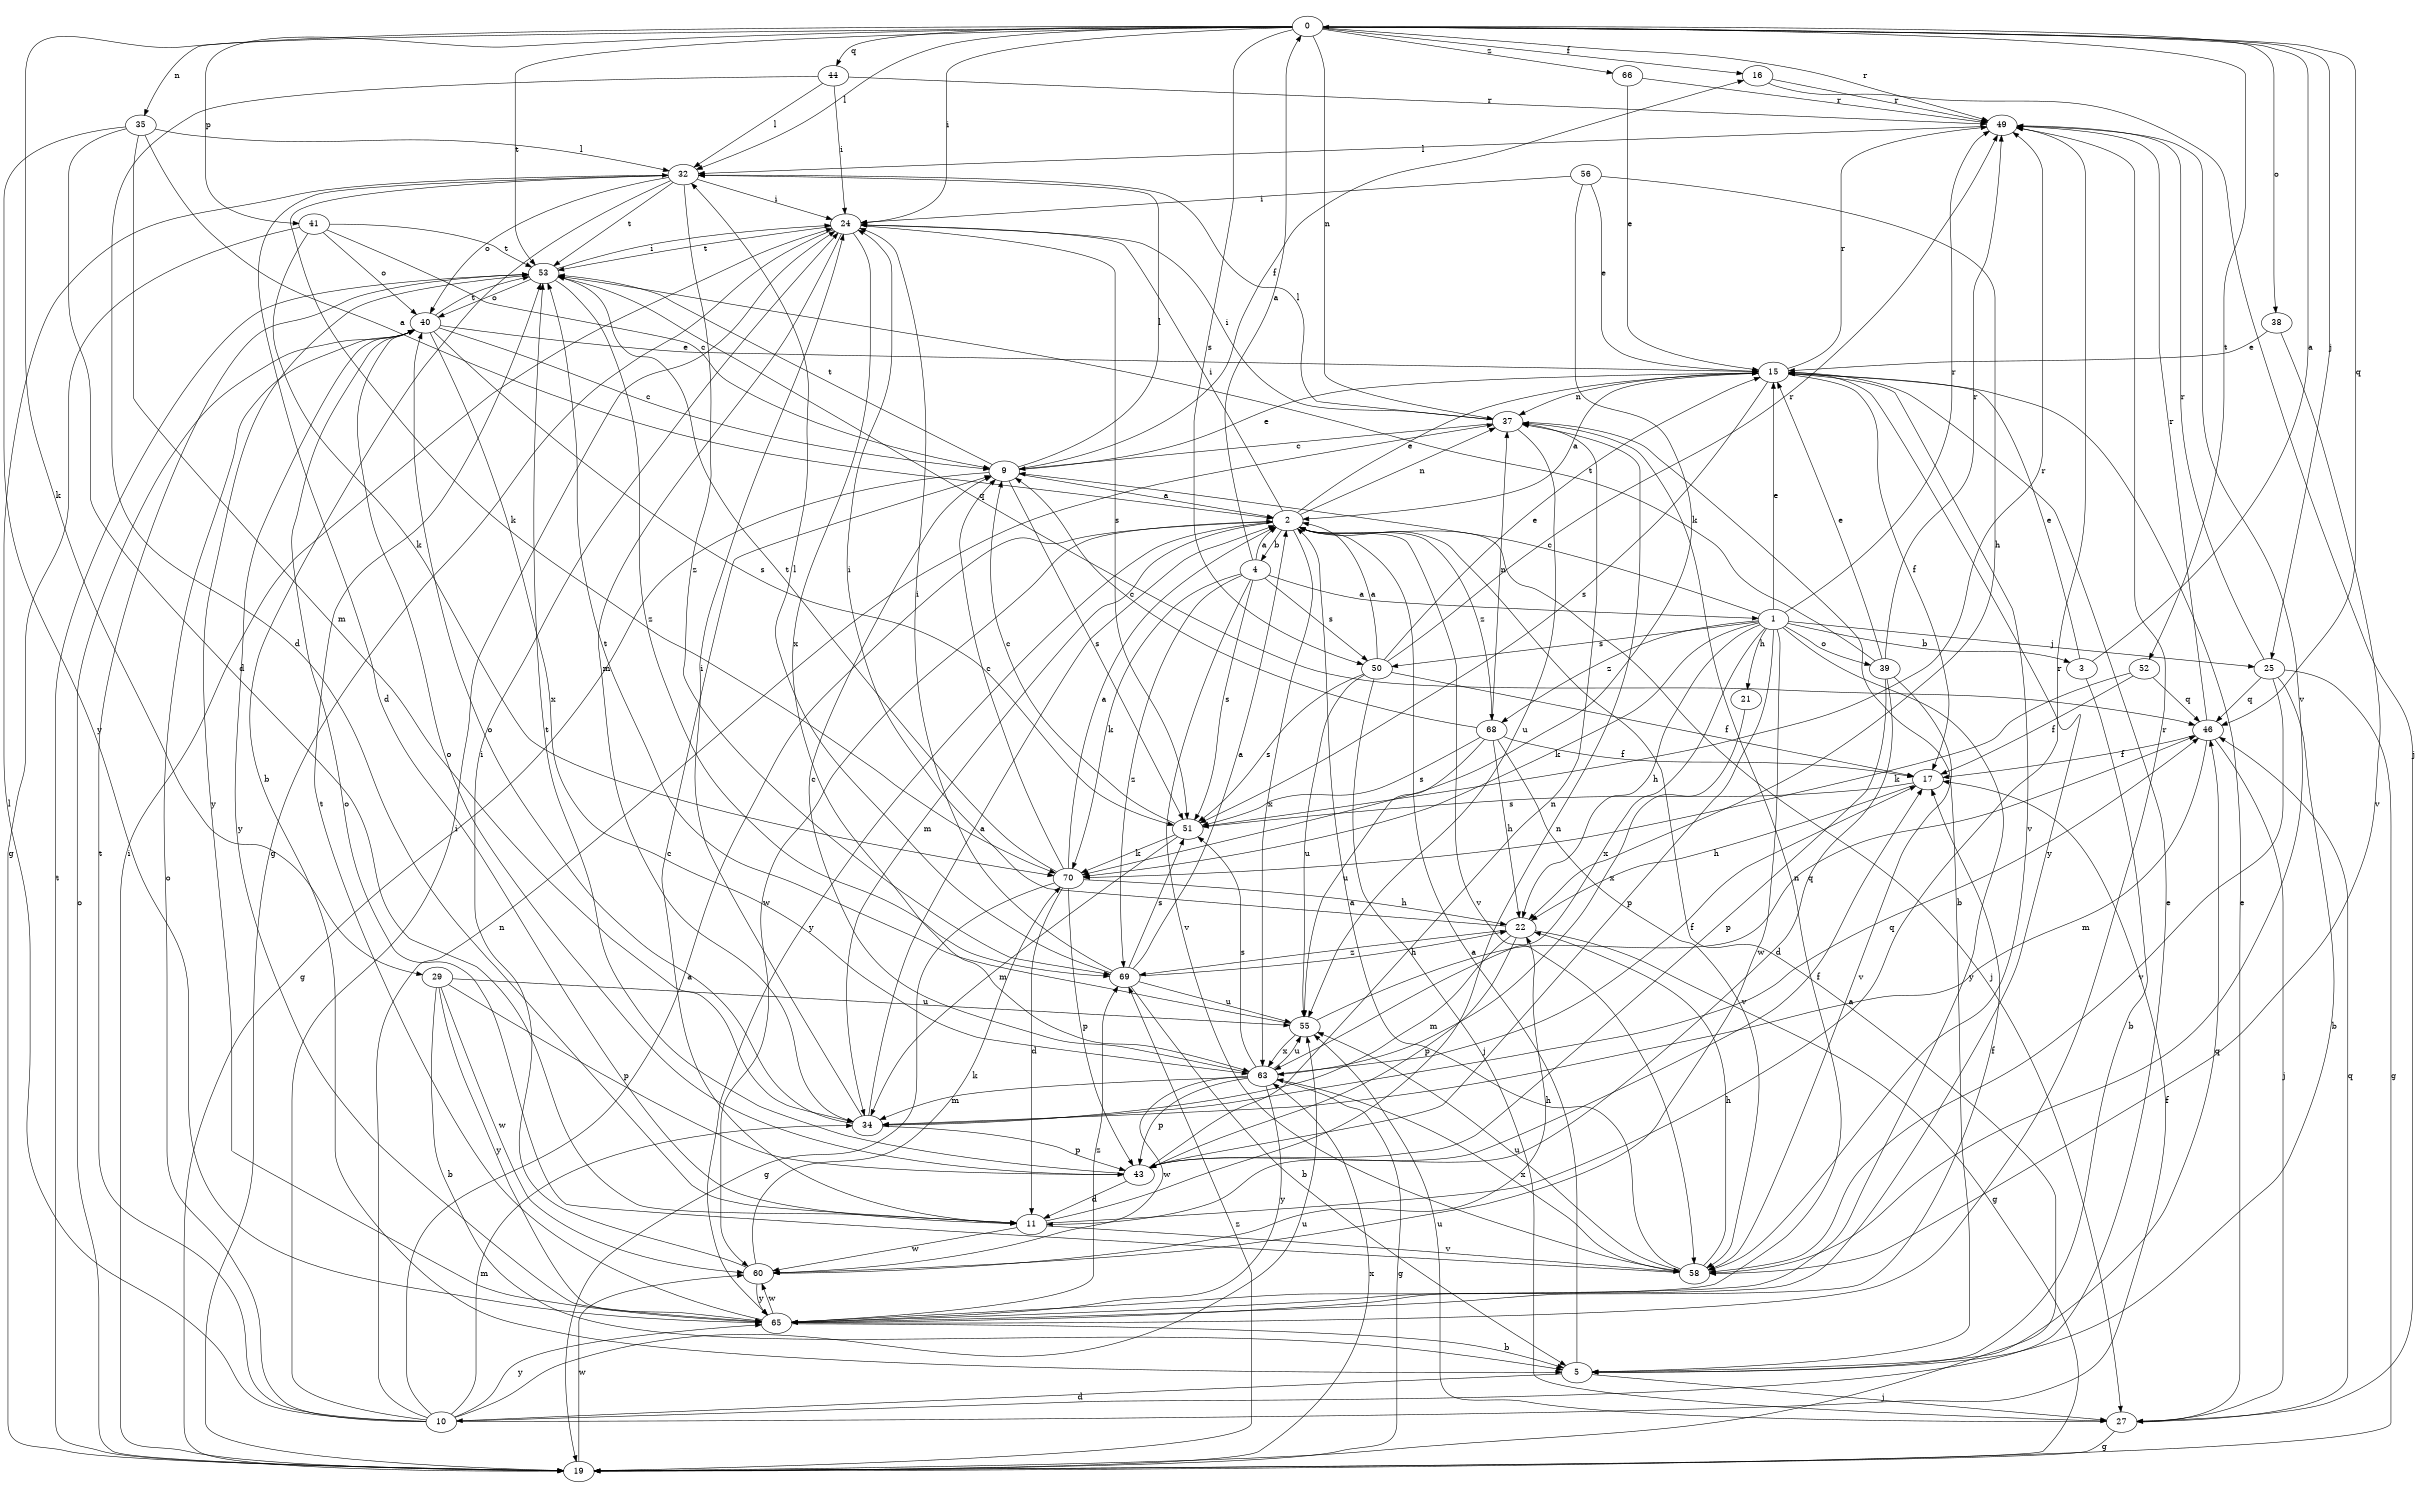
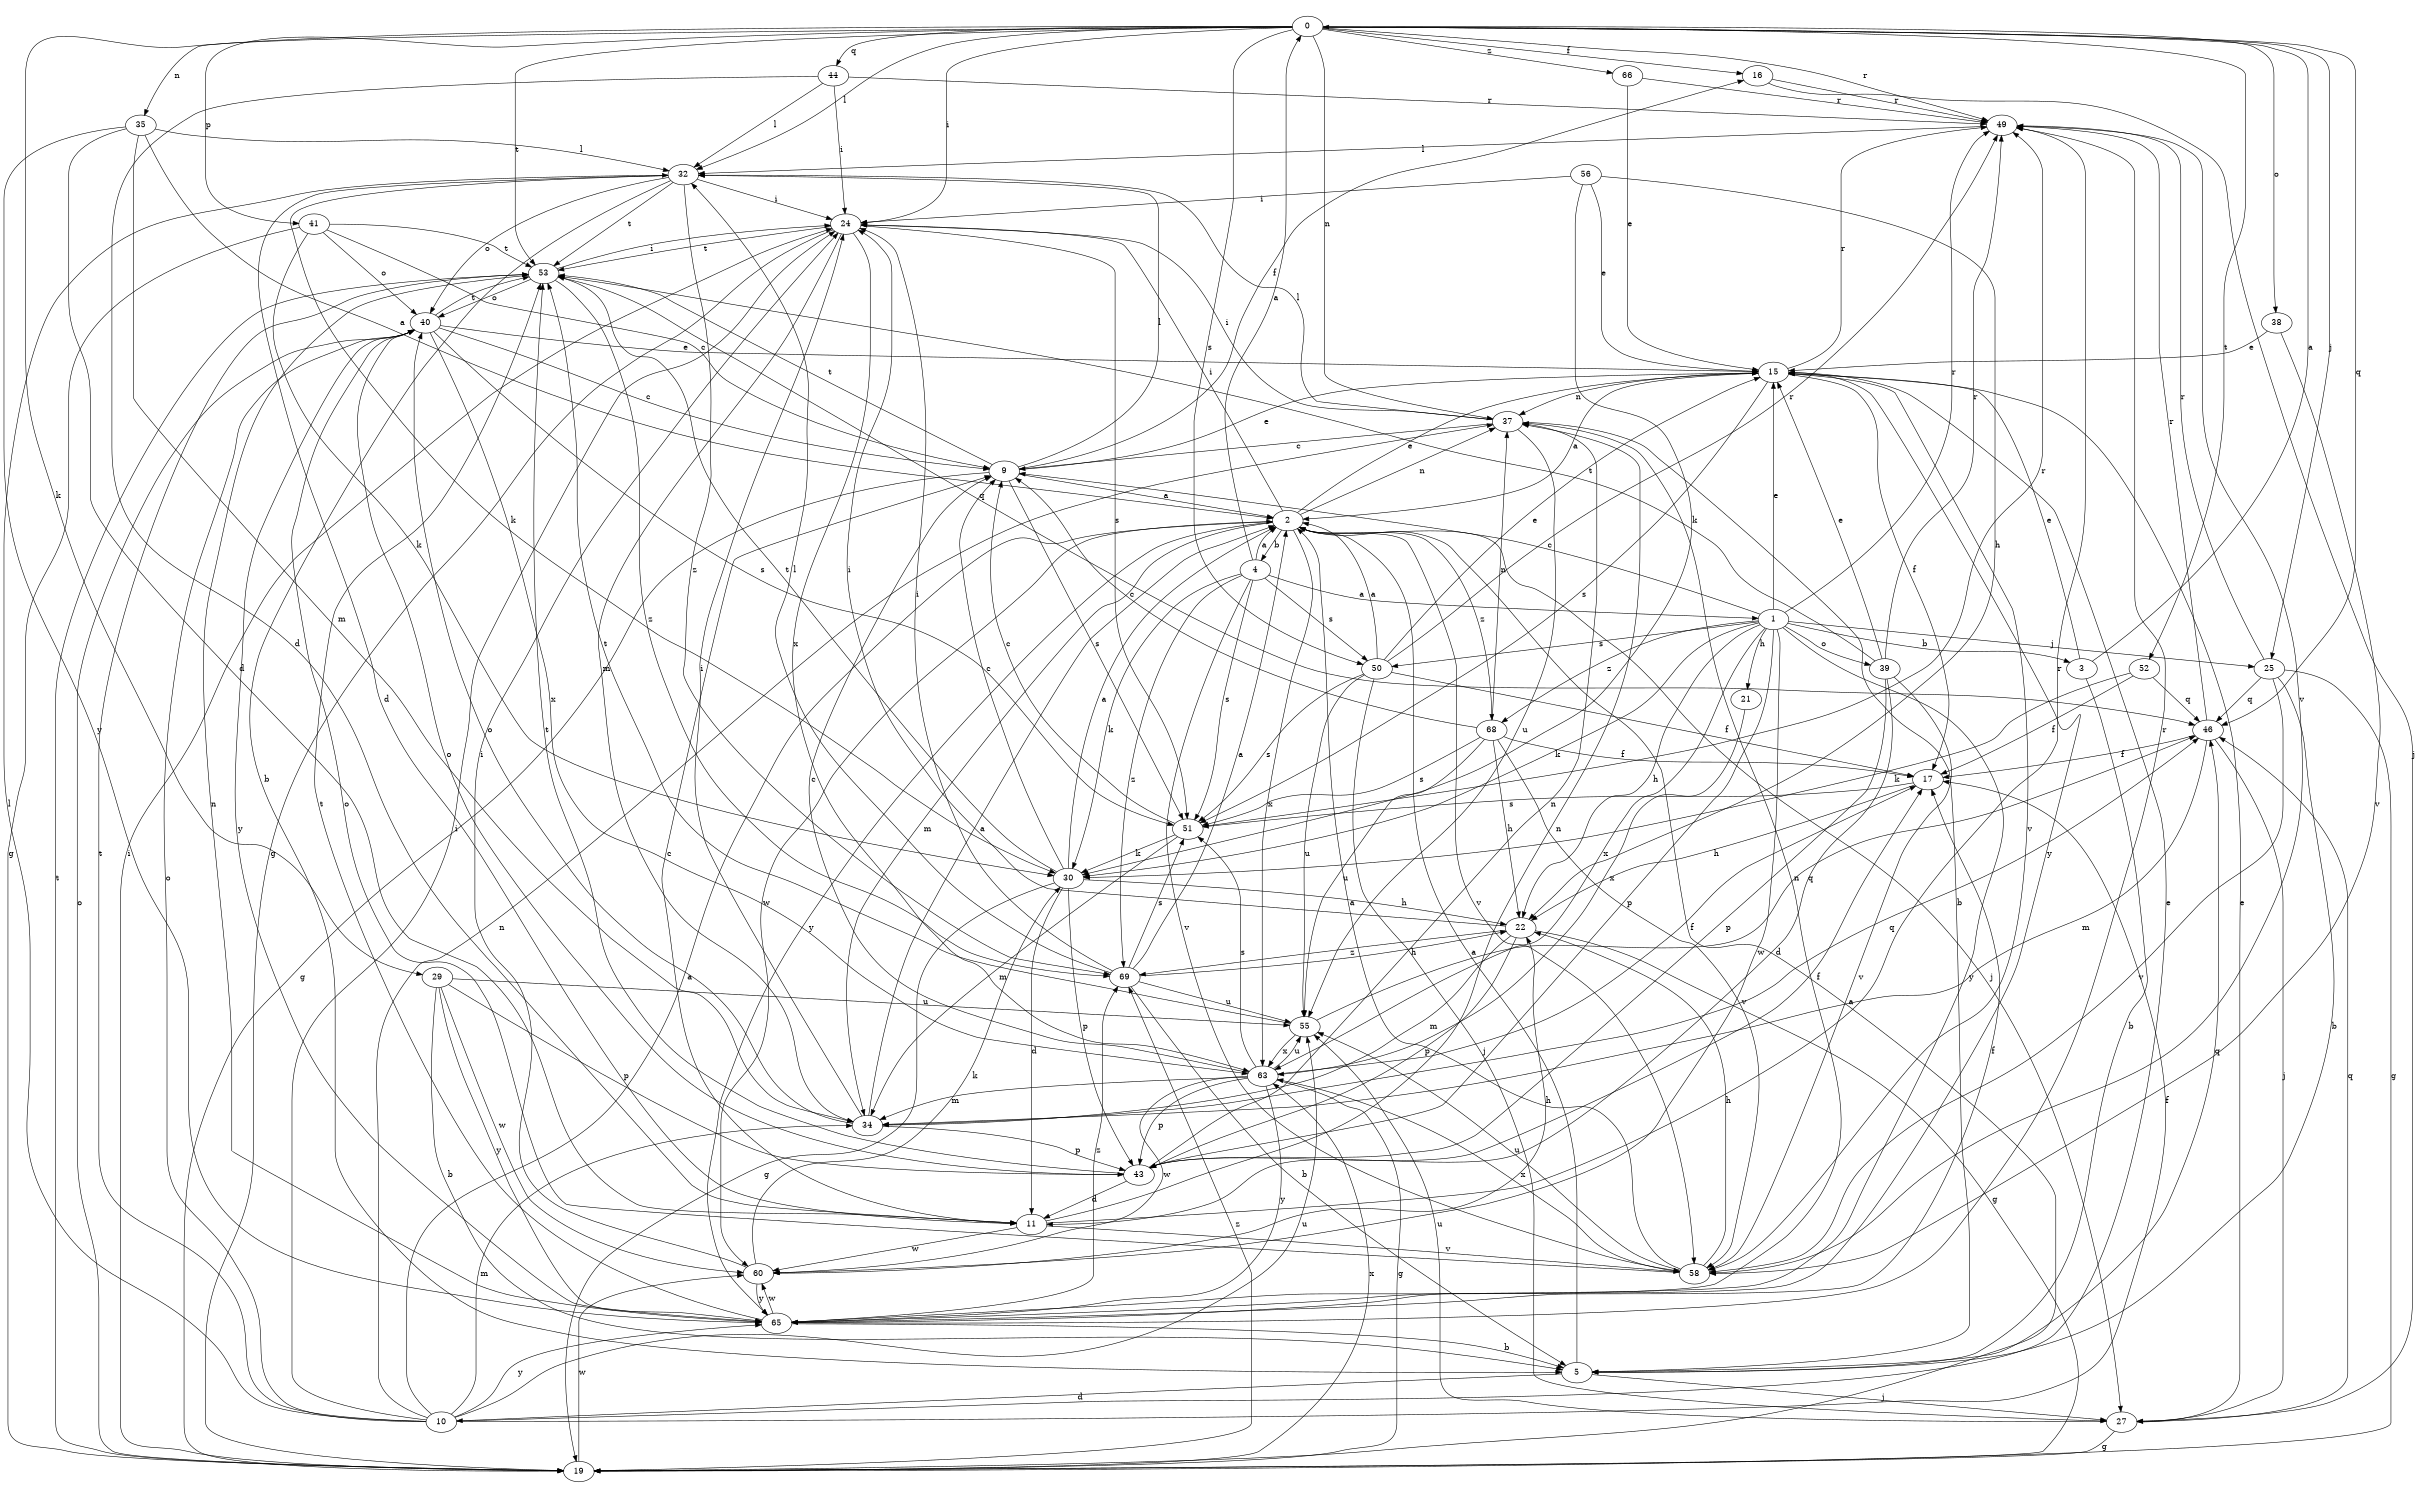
edge "53" -> "65": label "y" -> "n"
node "70": label "70" -> "30"
